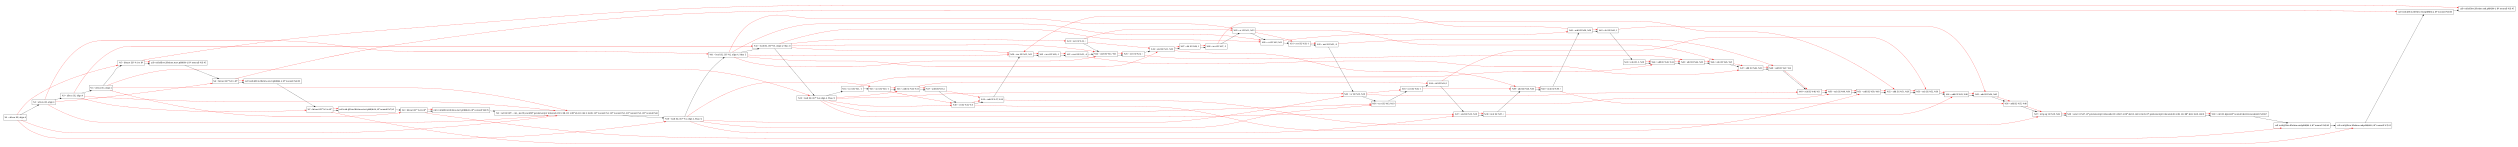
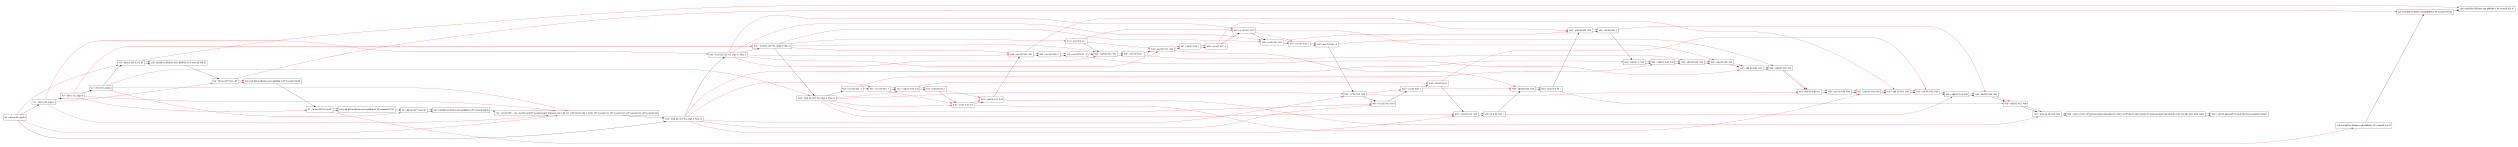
edge "%41 = add i32 %30, %20" -> "%20 = xor i32 %12, %11": reversed
edge "%10 = load i32, i32* %1, align 4, !tbaa !2" -> "%43 = sub i32 -2, %10": added
edge "%34 = xor i32 %13, %10" -> "%50 = sub i32 %49, %34": removed
node "call void @llvm.lifetime.end.p0i8(i64 4, i8* nonnull %8) #5": removed
edge "%1 = alloca i32, align 4" -> "%10 = load i32, i32* %1, align 4, !tbaa !2": color red -> black
